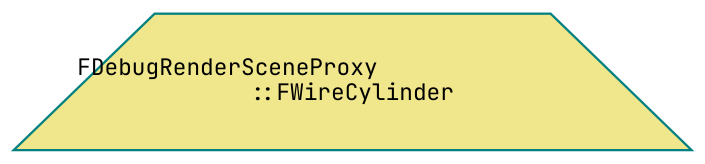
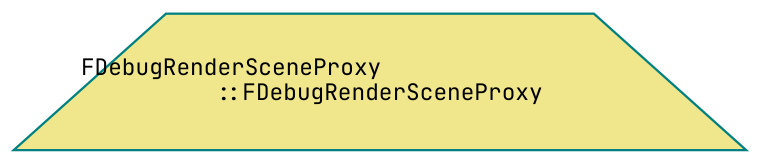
node "FDebugRenderSceneProxy ::FWireCylinder": label "FDebugRenderSceneProxy ::FWireCylinder" -> "FDebugRenderSceneProxy ::FDebugRenderSceneProxy"
